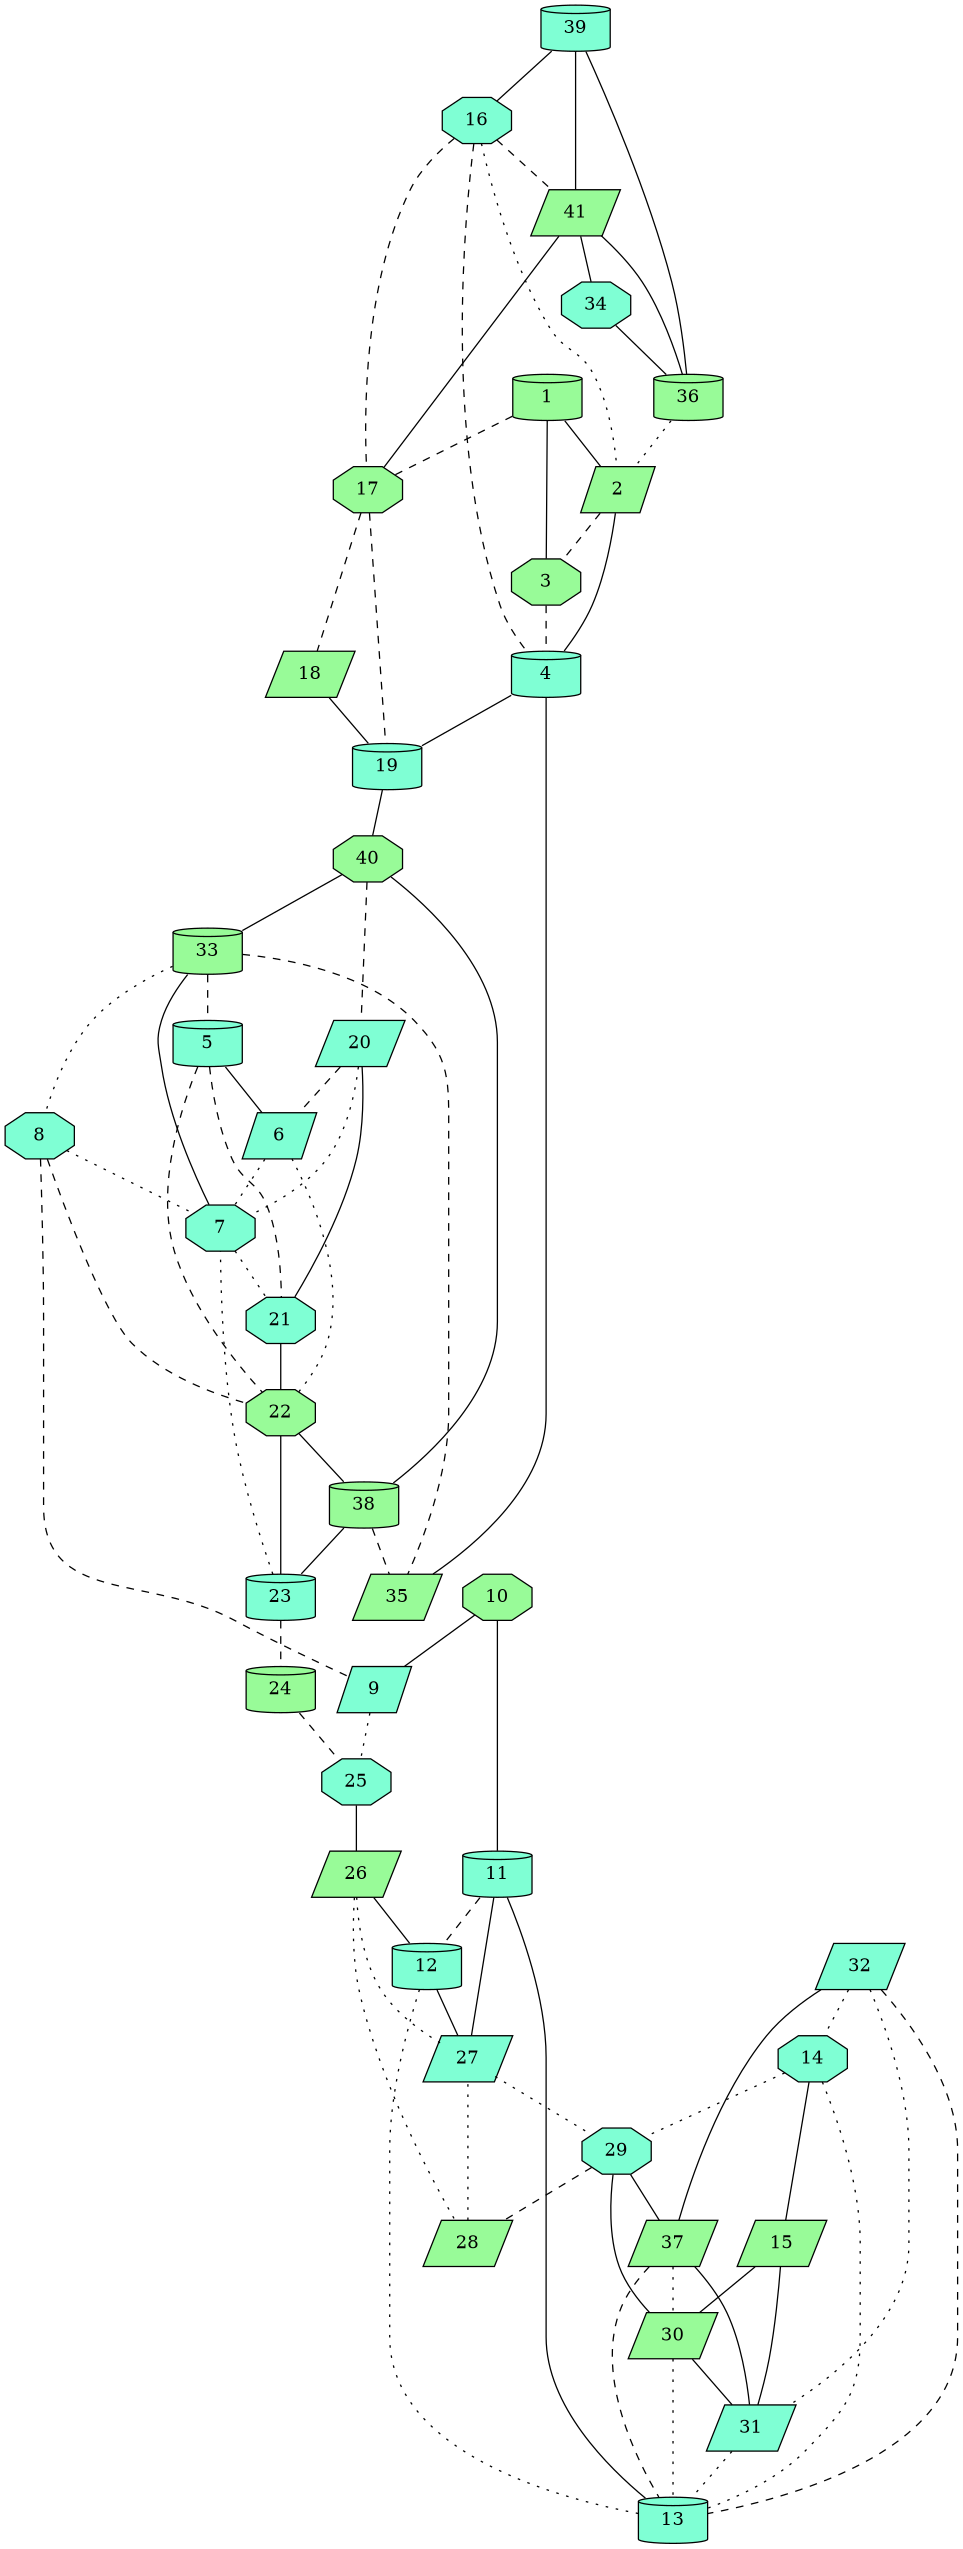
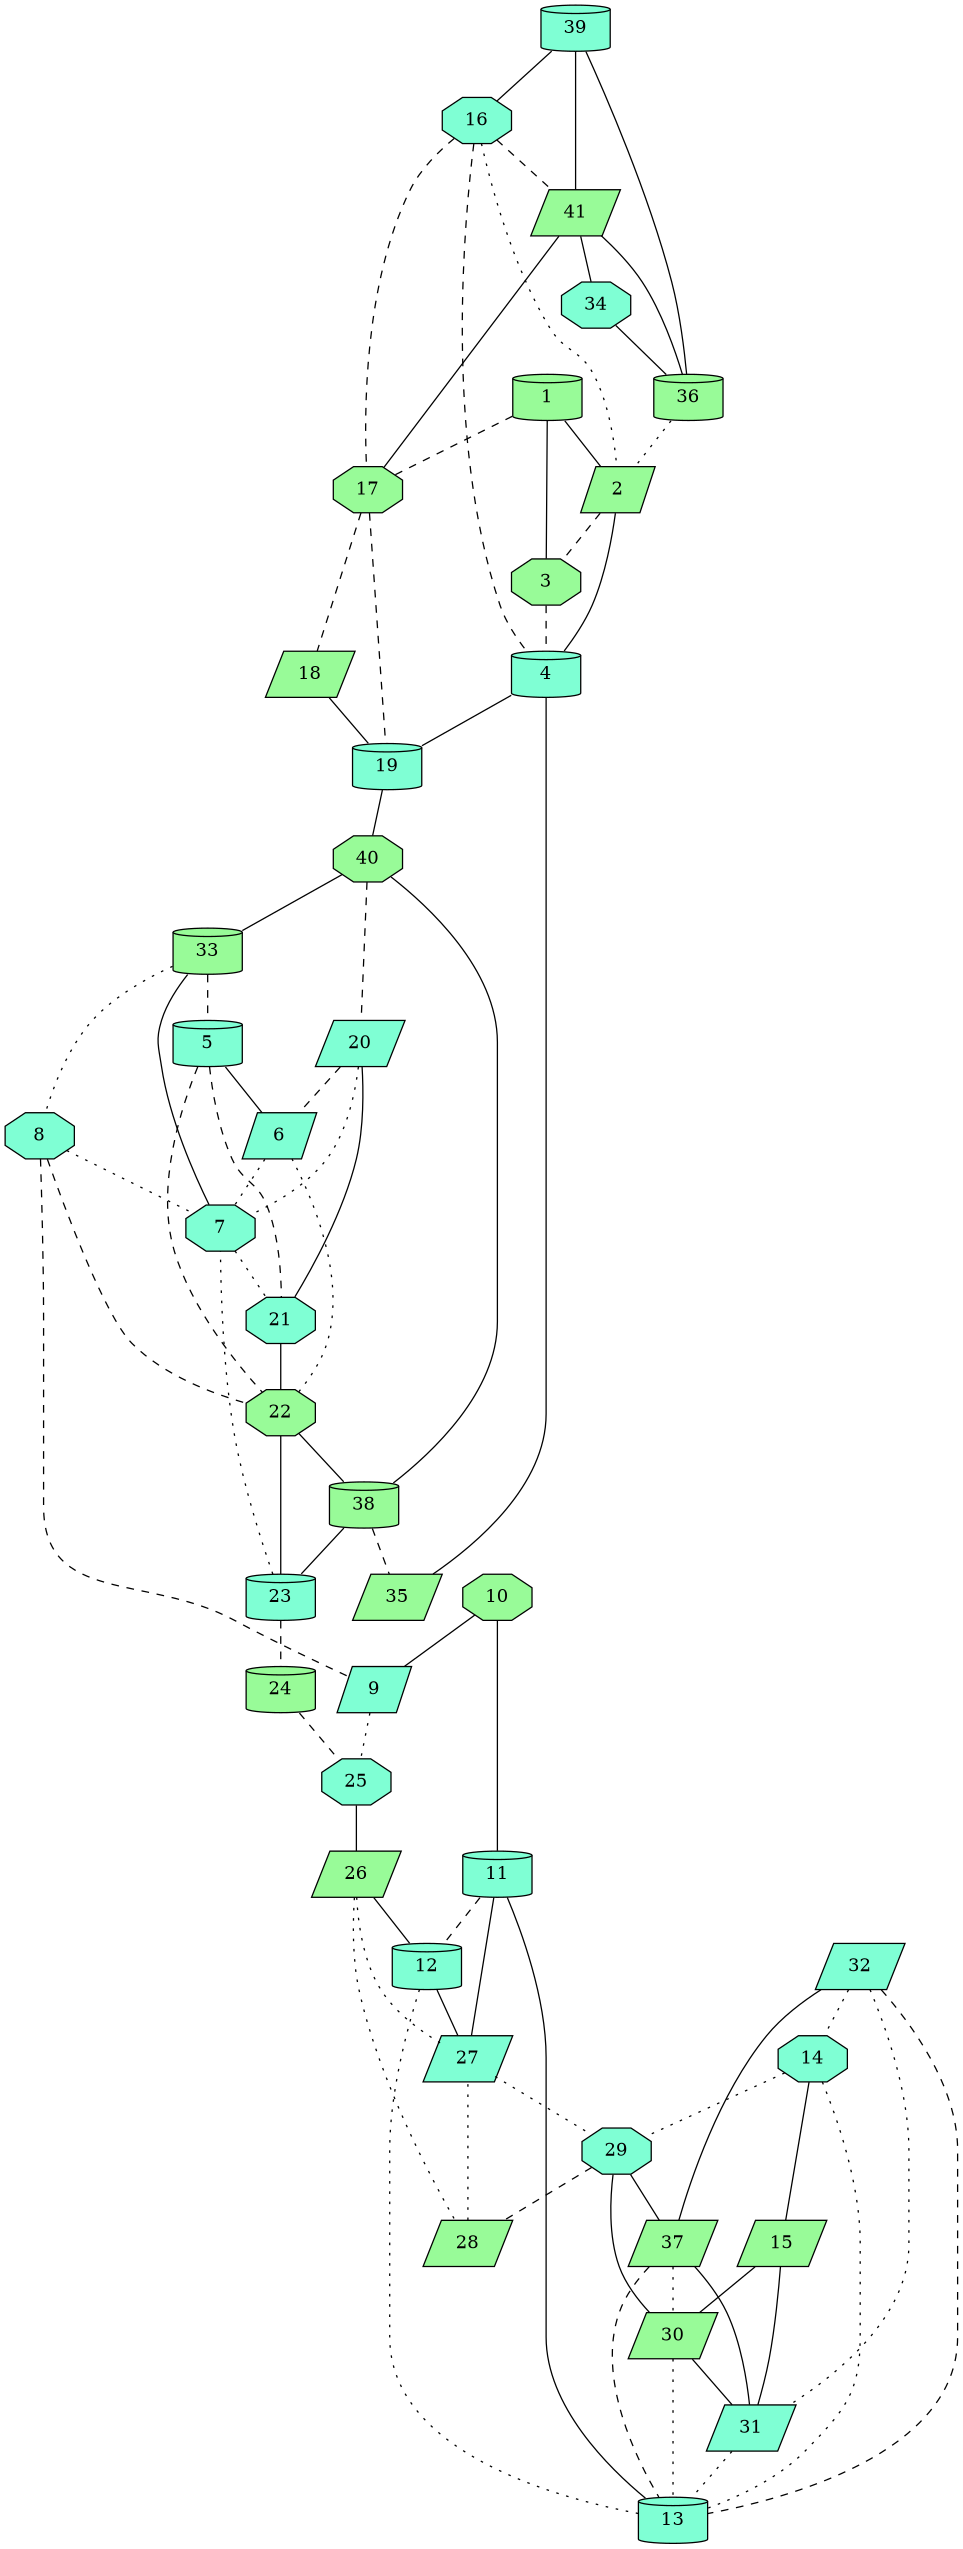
edge "33" -- "35": removed
